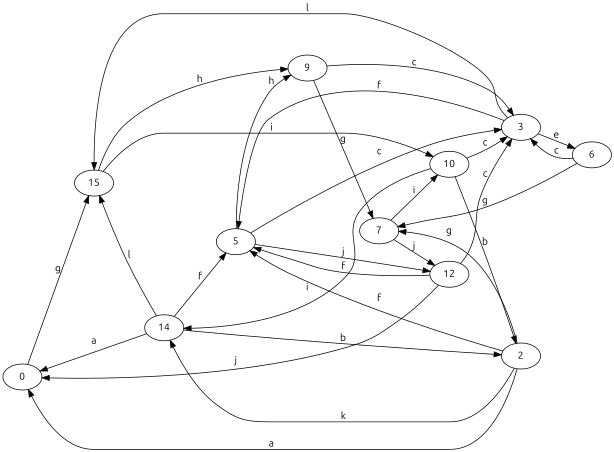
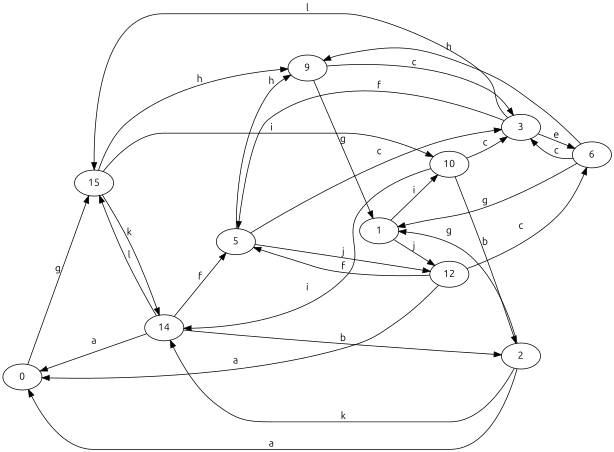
edge "6" -> "9": added, label "h"
edge "12" -> "3": now "12" -> "6"
node "7": label "7" -> "1"
edge "15" -> "14": added, label "k"
edge "2" -> "5": removed, label "f"
edge "12" -> "0": label "j" -> "a"
